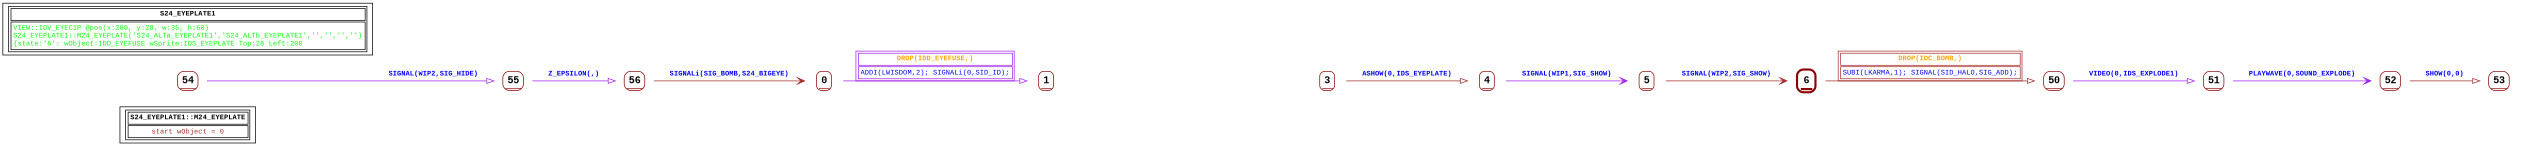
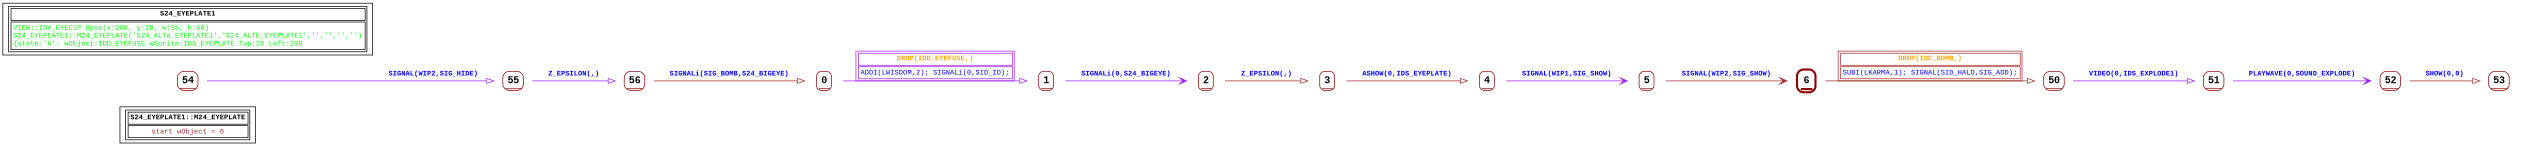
edge "56" -> "0": arrowhead vee -> onormal
node "2": added
